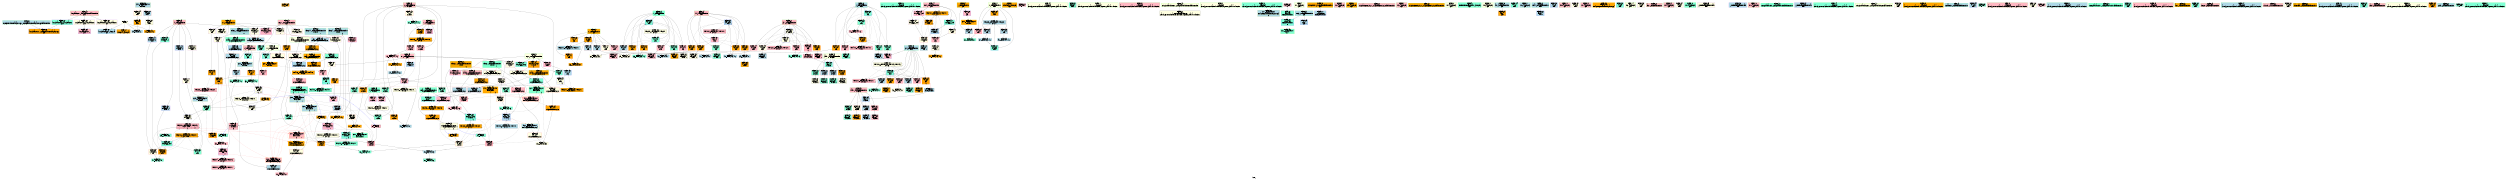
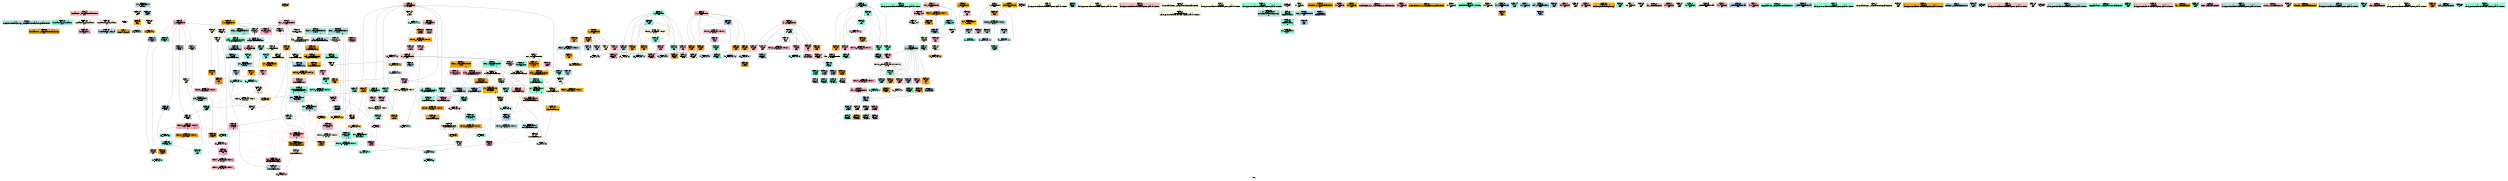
node "NodeID: 17": added
node "NodeID: 204": fillcolor lightpink -> aquamarine
